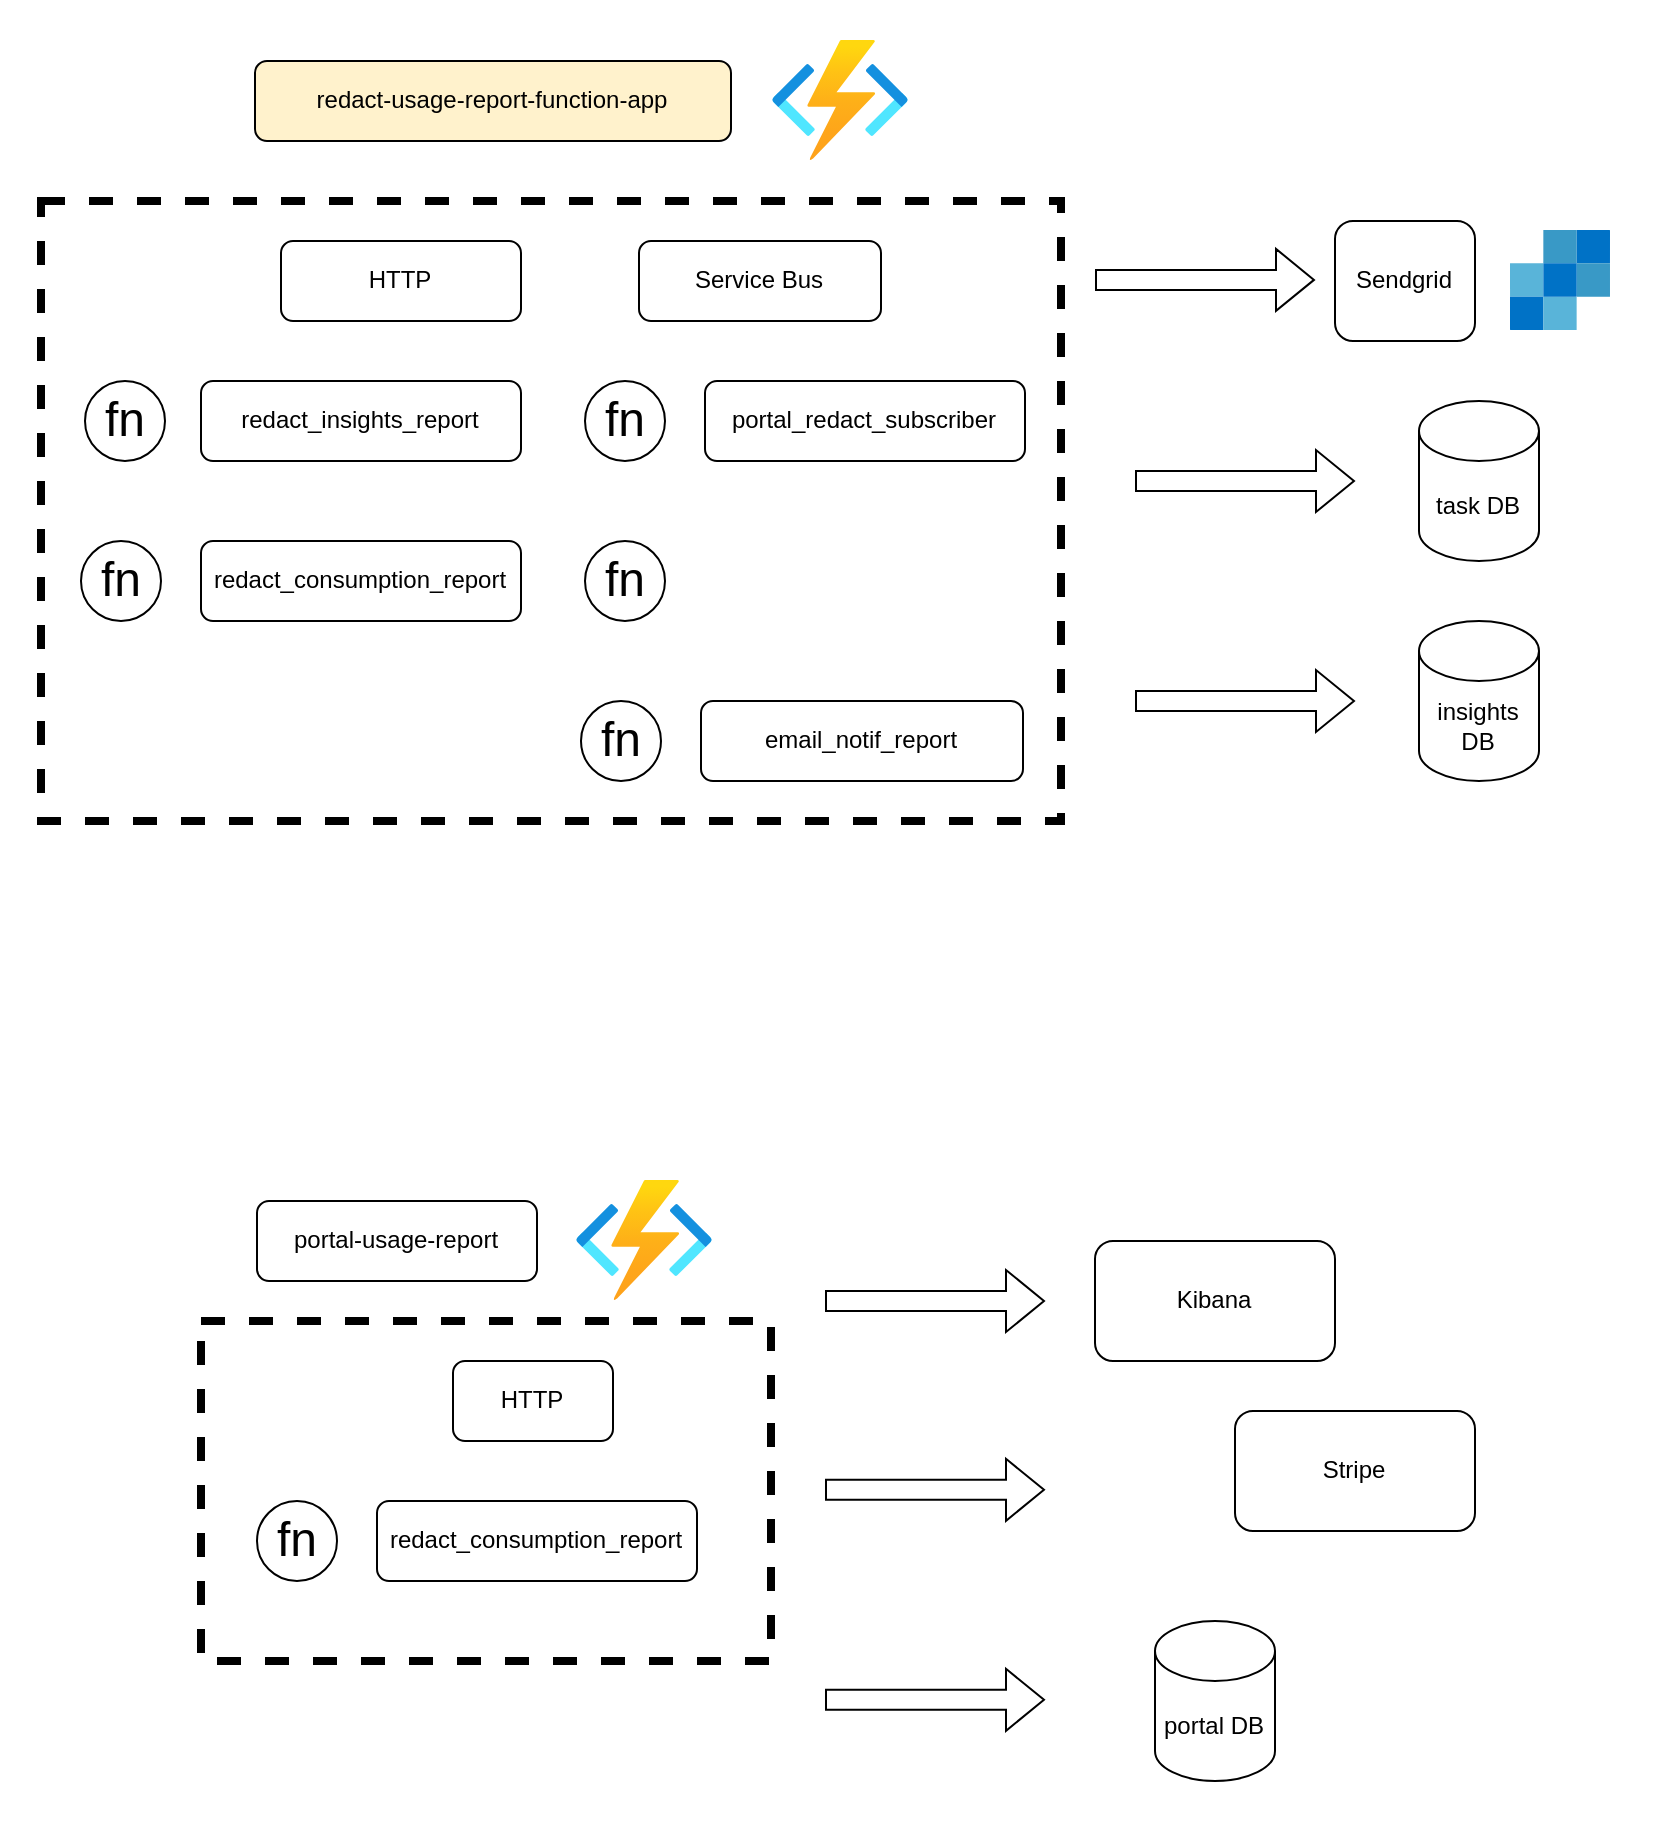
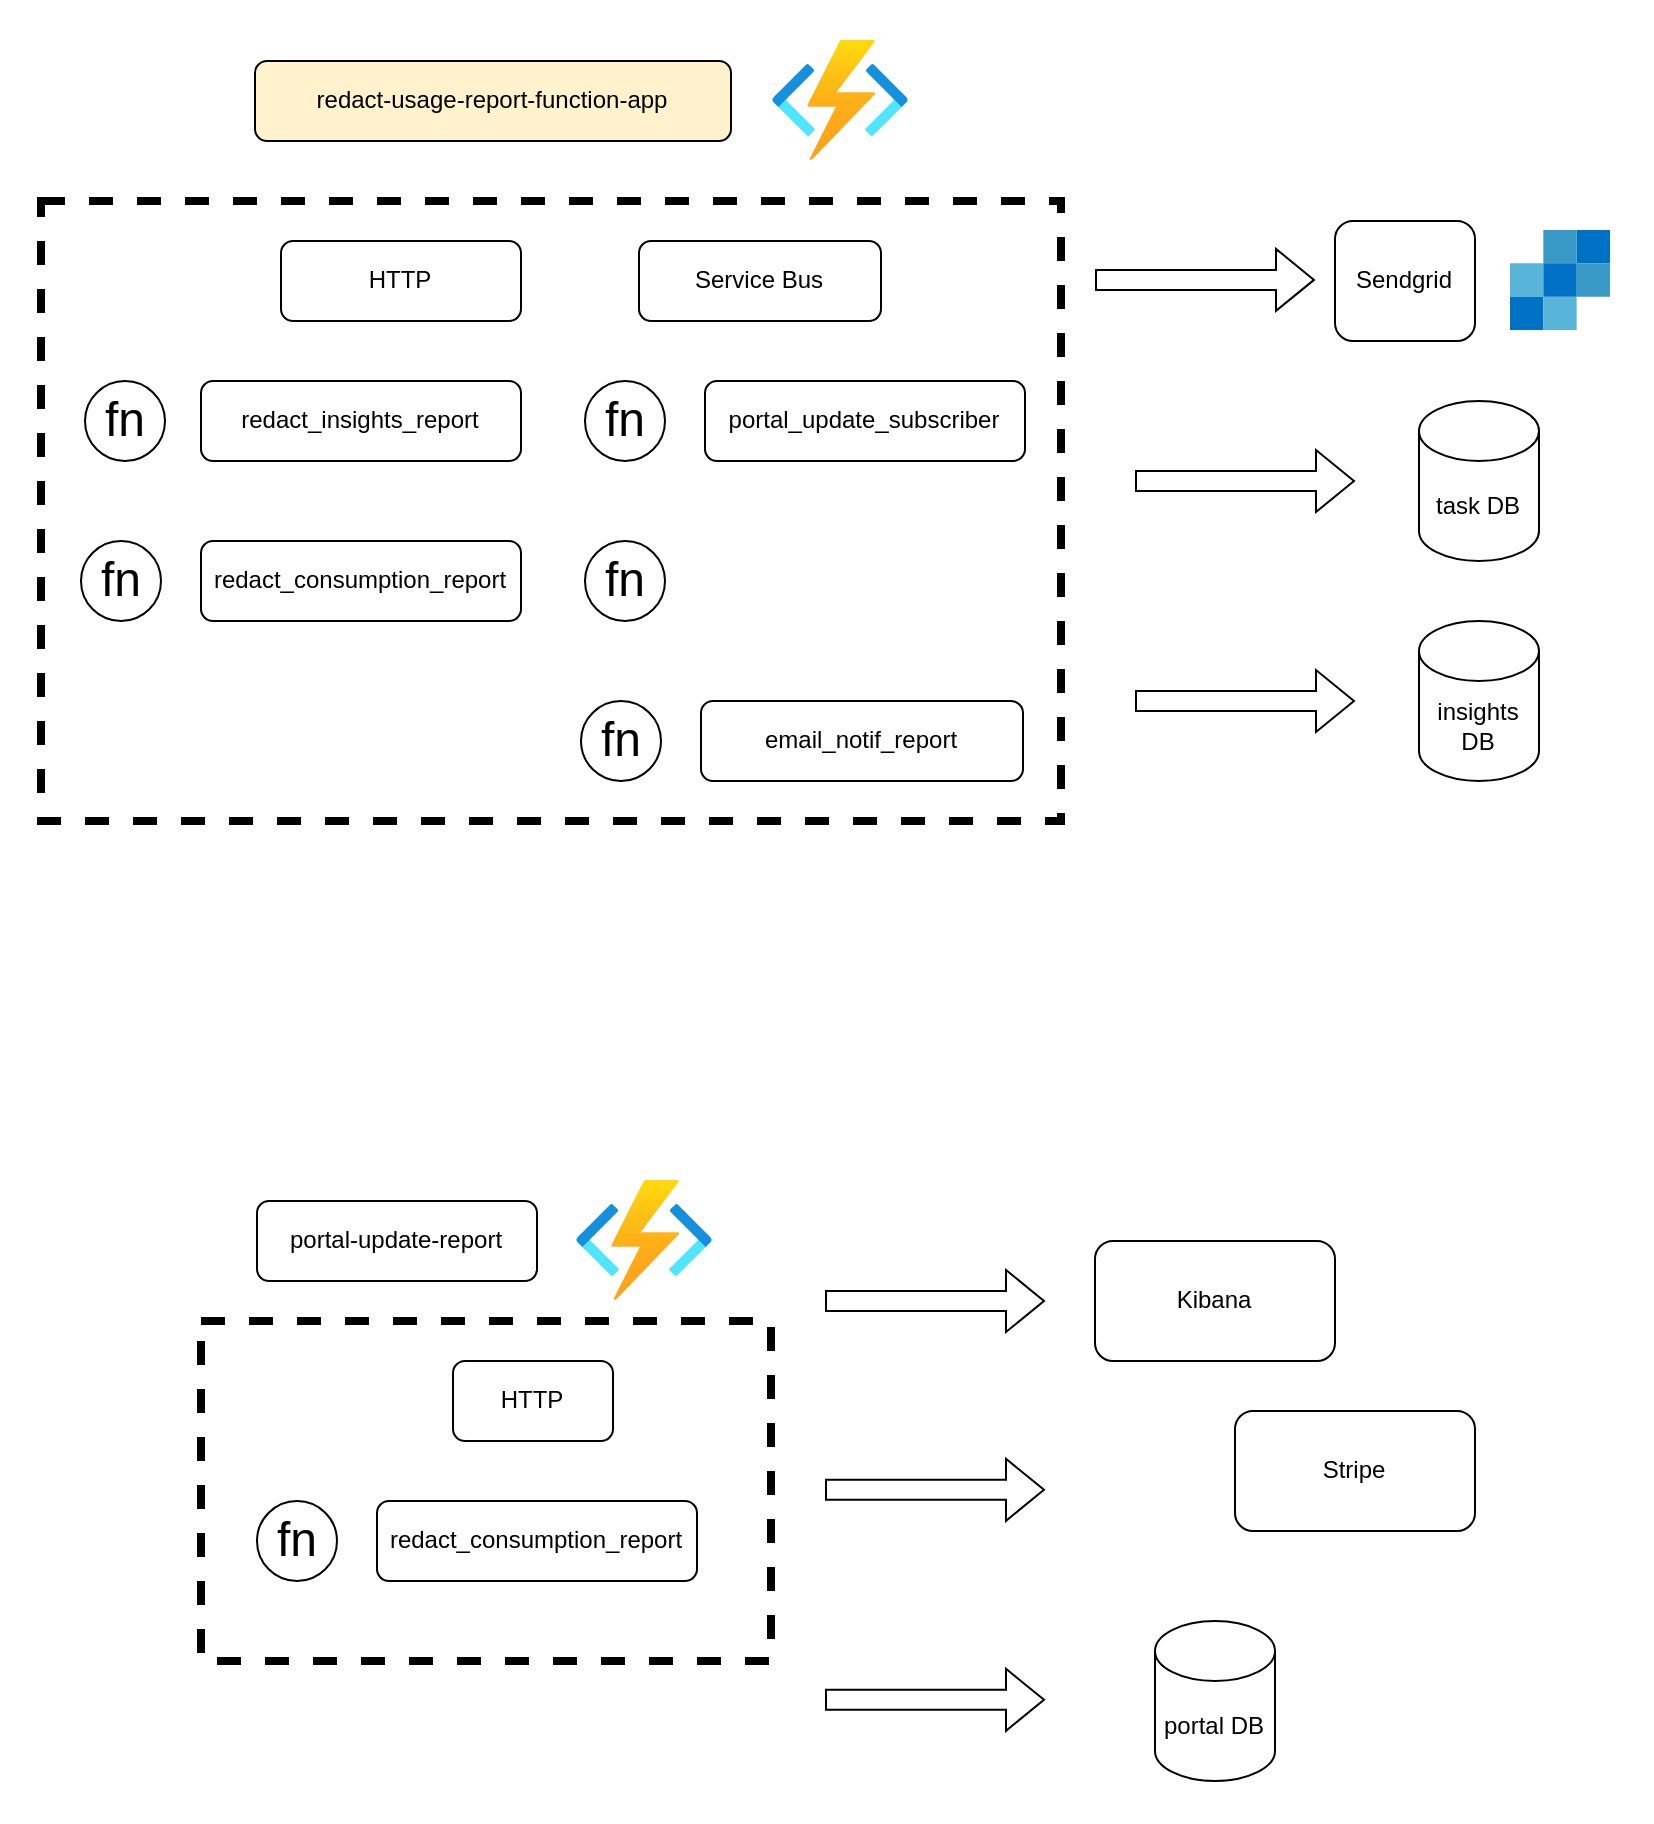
node "portal_redact_subscriber": label "portal_redact_subscriber" -> "portal_update_subscriber"
node "portal-usage-report": label "portal-usage-report" -> "portal-update-report"
